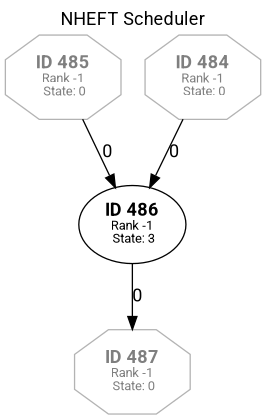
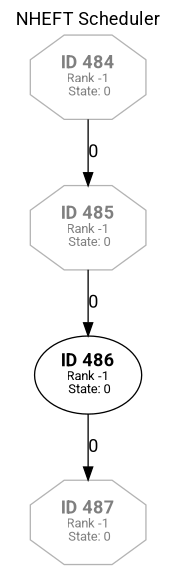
edge "ID 484" -> "ID 486": now "ID 484" -> "ID 485"
node "ID 486": text "State: 3" -> "State: 0"
